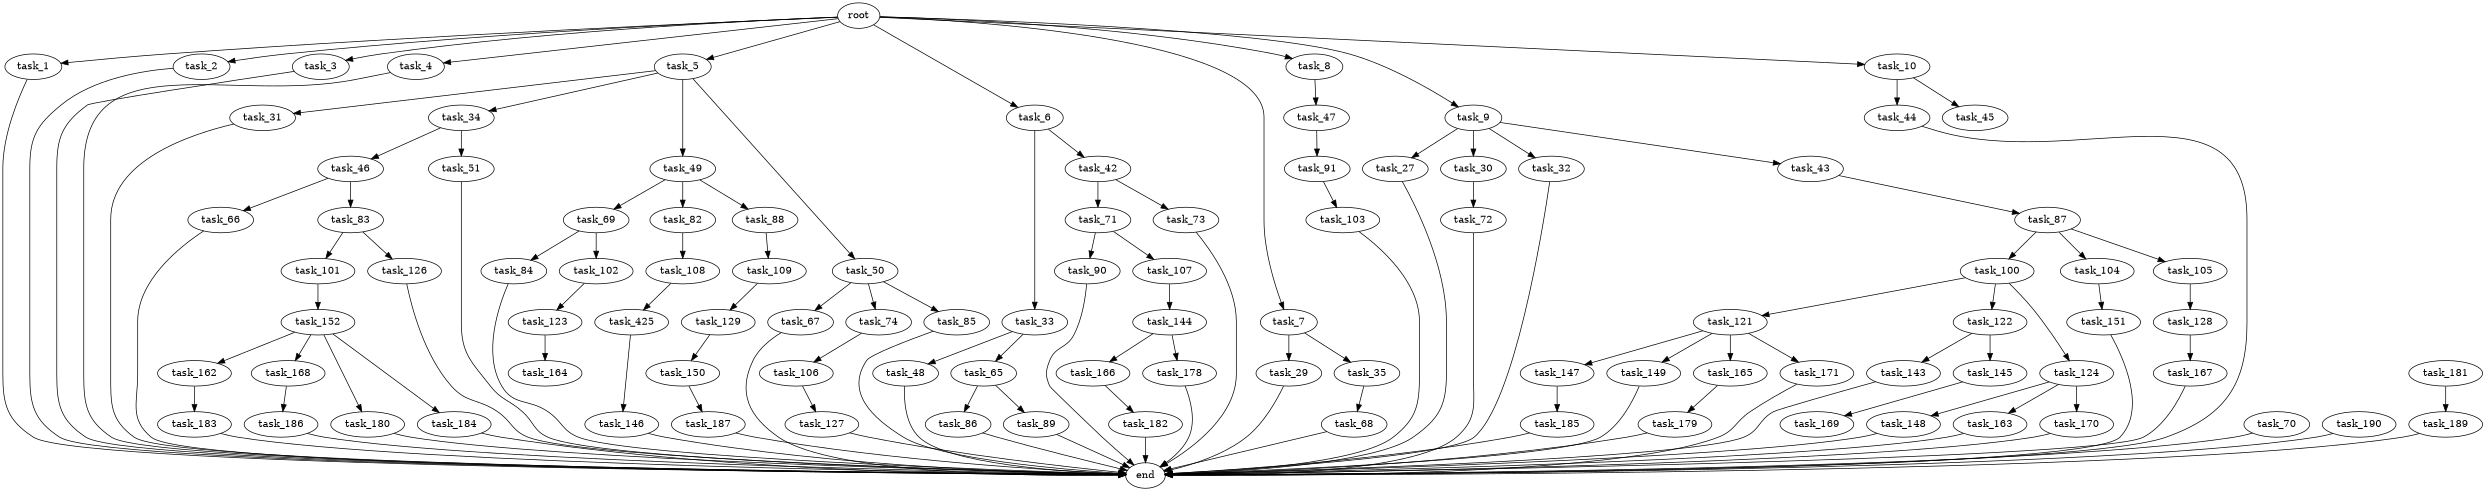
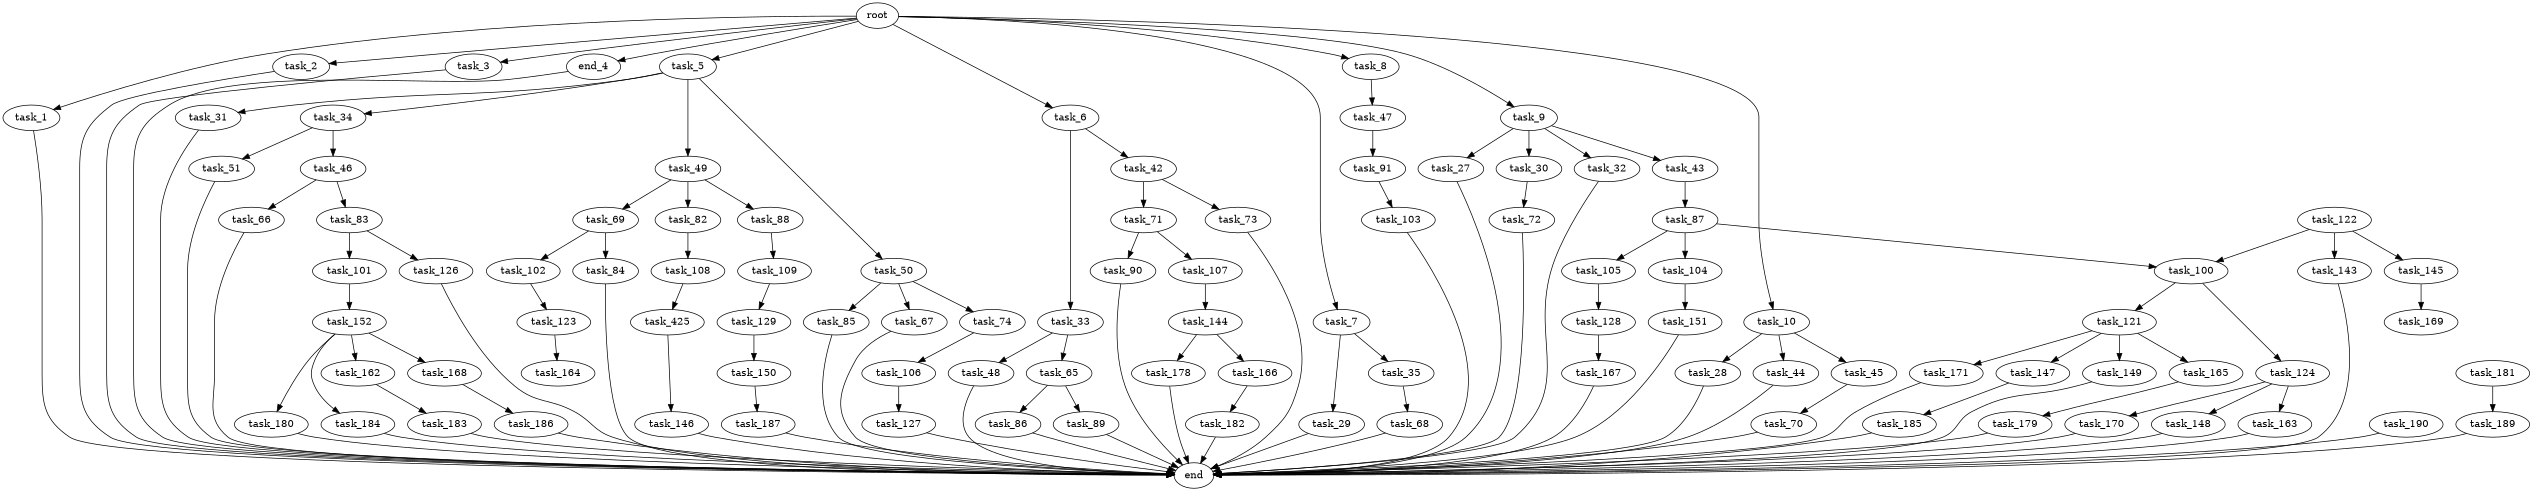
node "task_4": label "task_4" -> "end_4"
edge "task_100" -> "task_122": reversed
node "task_28": added
edge "task_45" -> "task_70": added
